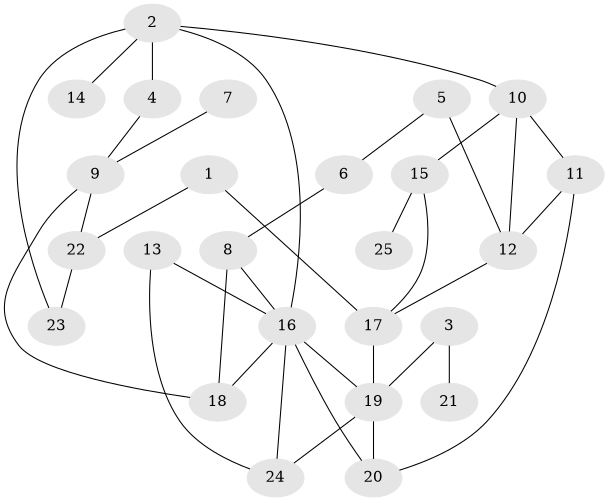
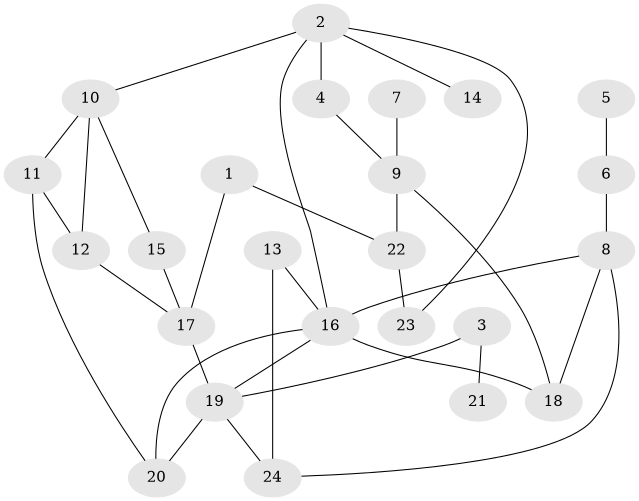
edge "5" -- "12": removed
node "25": removed
edge "16" -- "24": now "8" -- "24"
